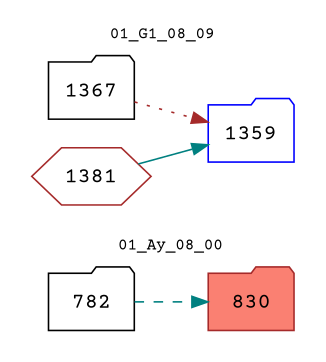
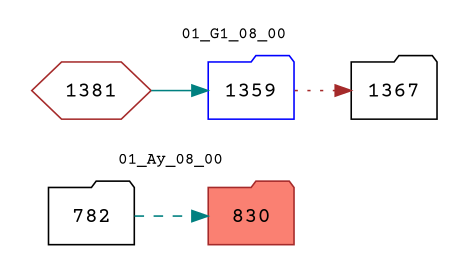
cluster "01_G1_08_09": label "01_G1_08_09" -> "01_G1_08_00"
edge "1367" -> "1359": reversed
